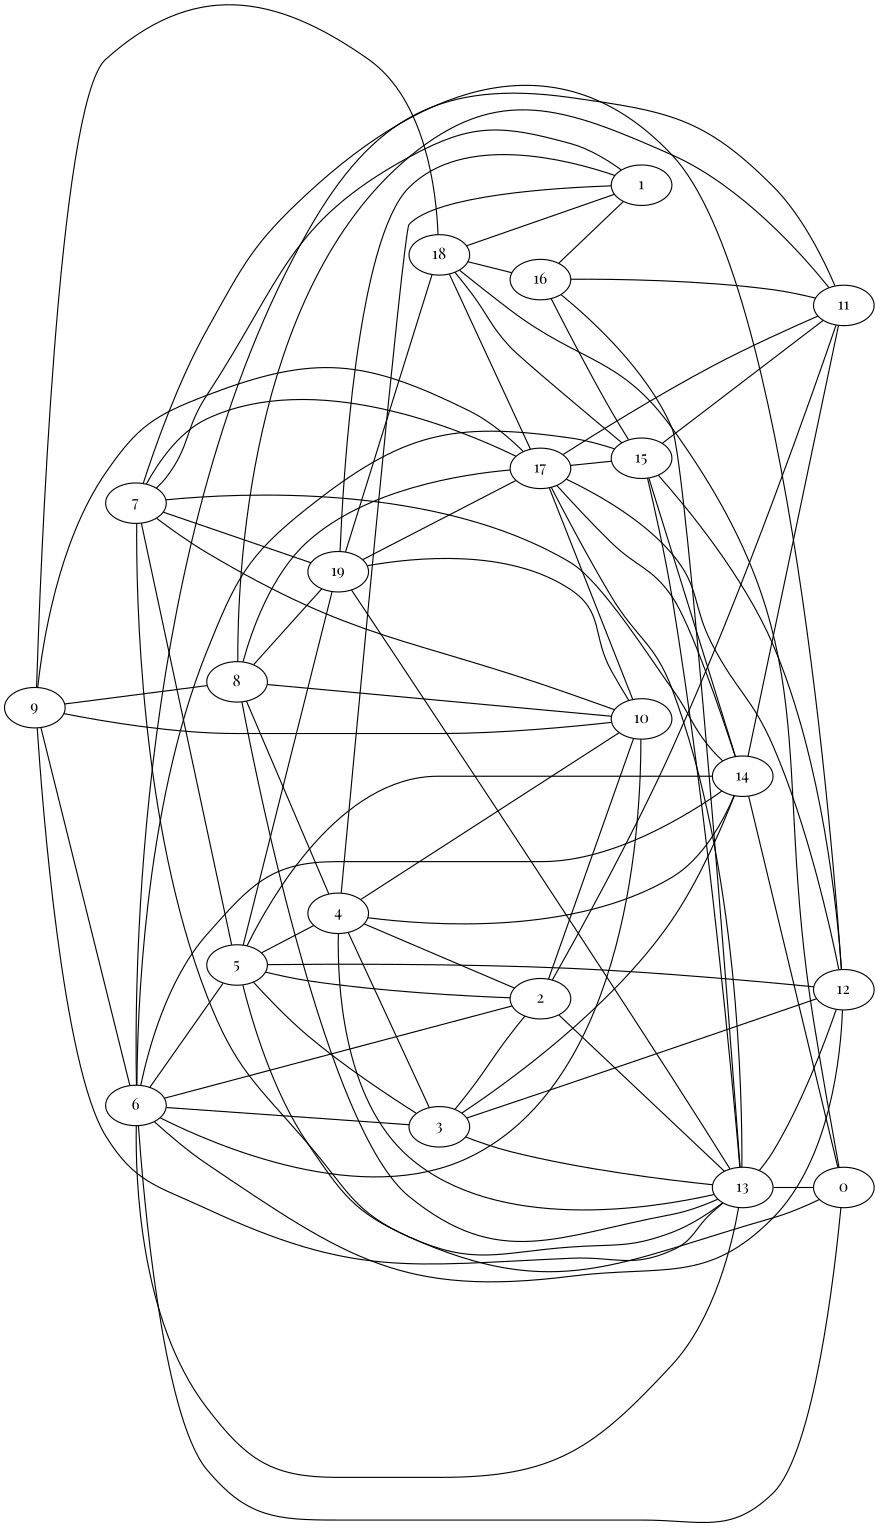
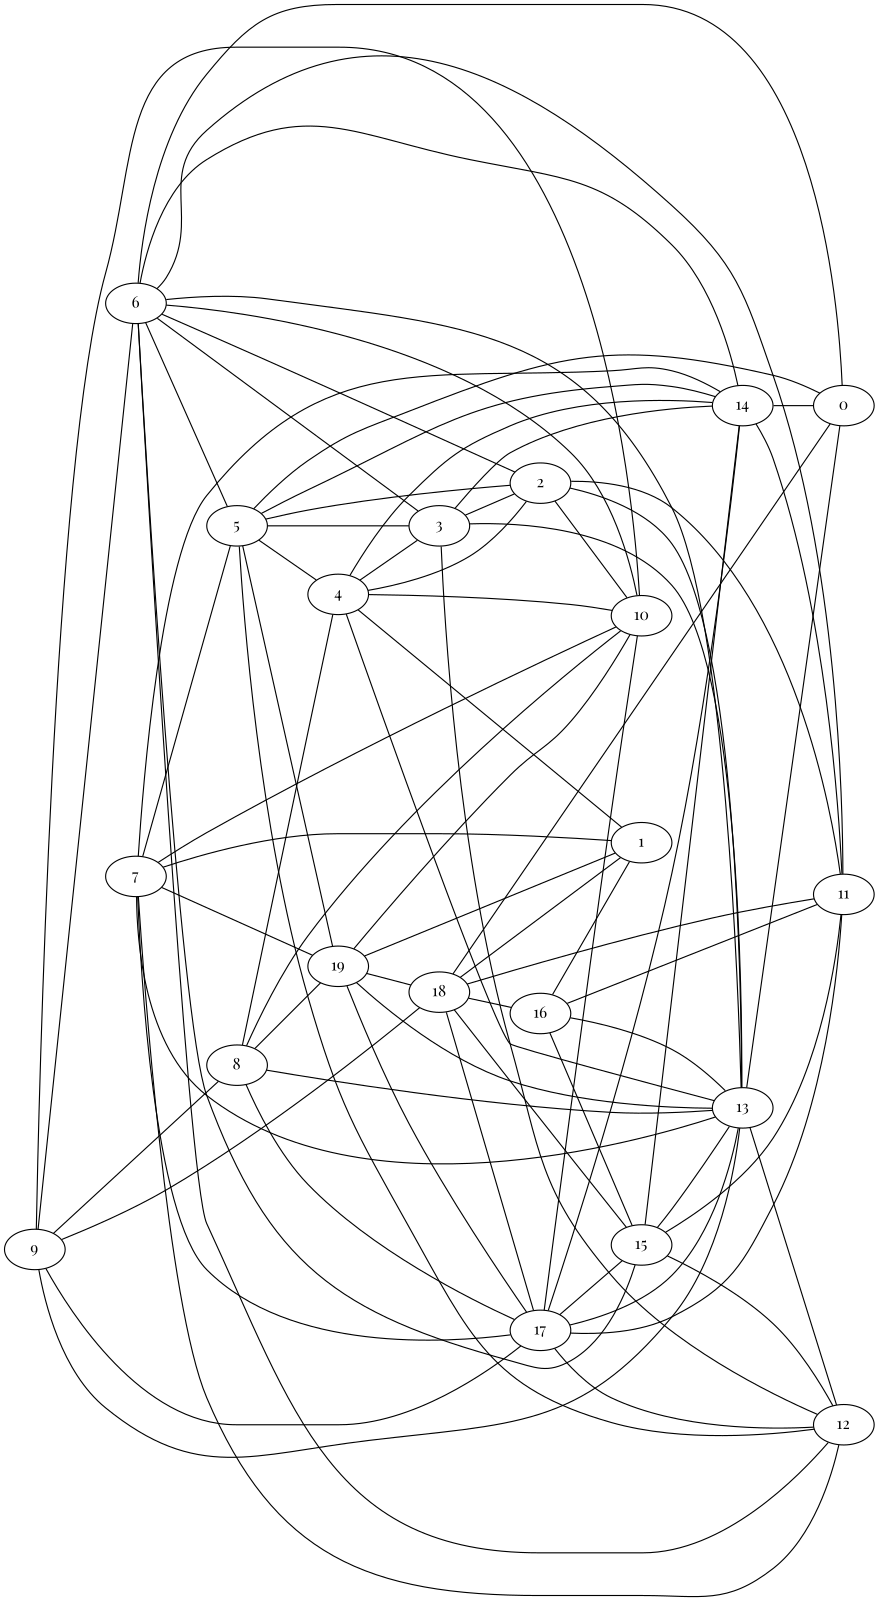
edge "11" -- "8": now "11" -- "18"
